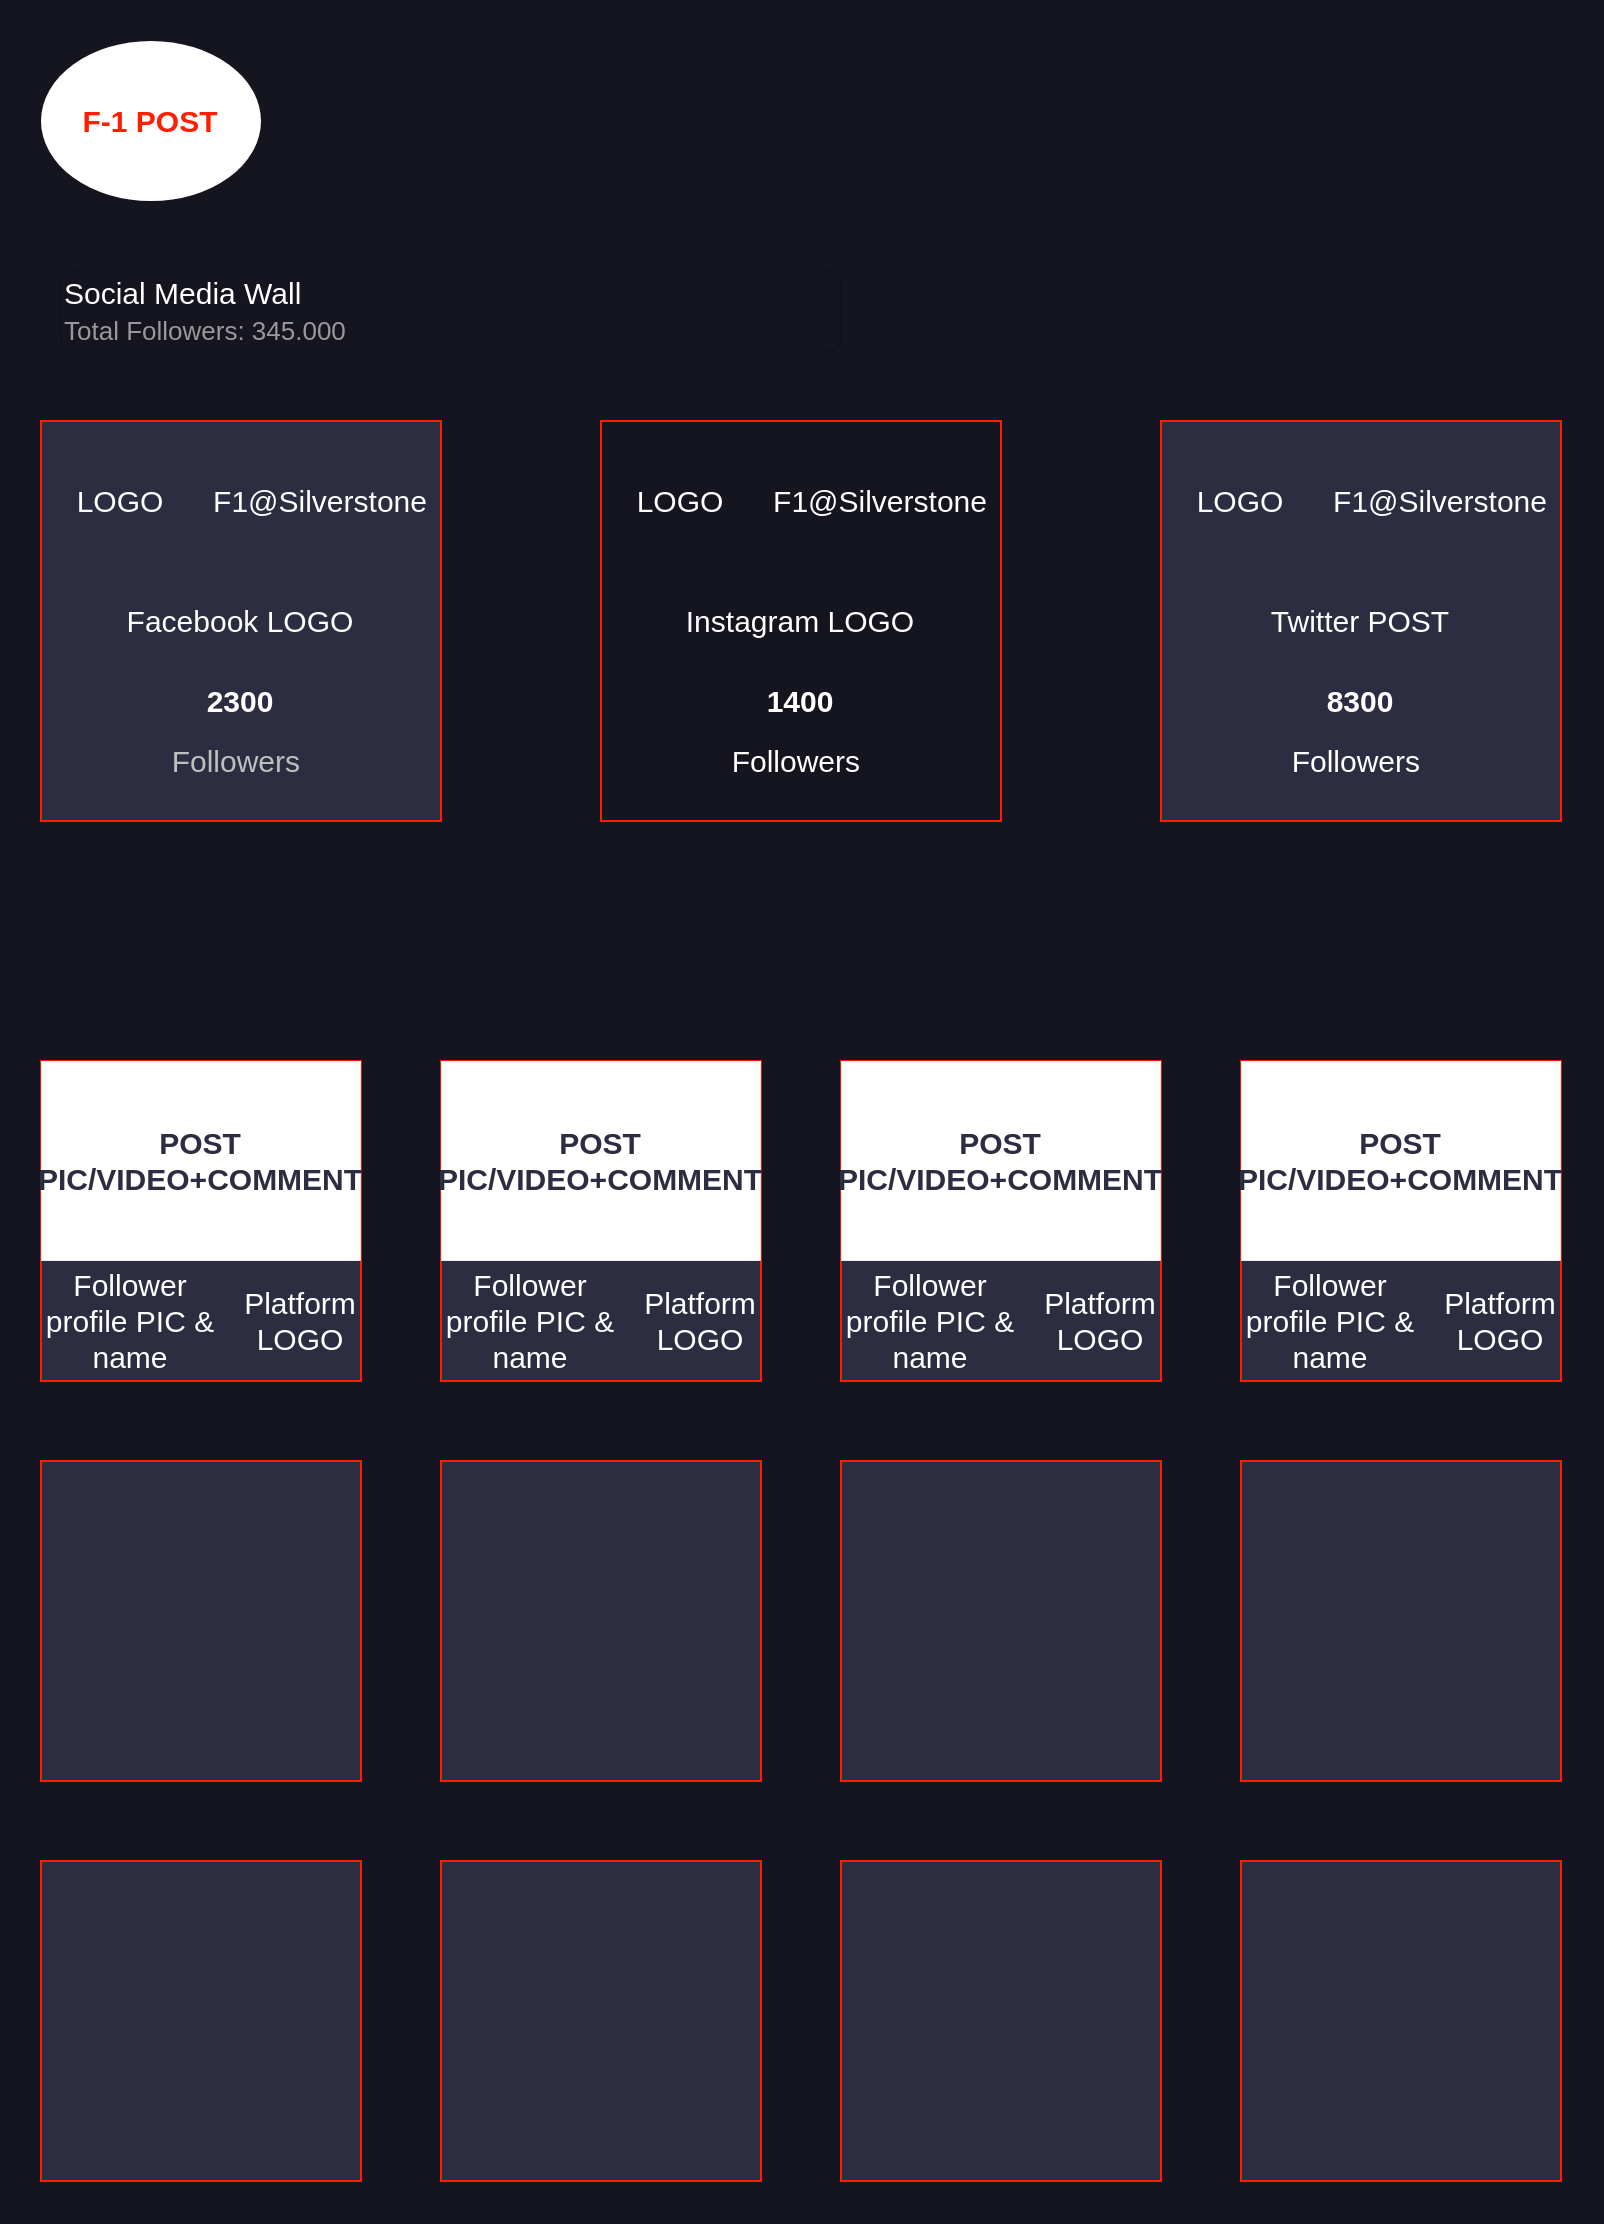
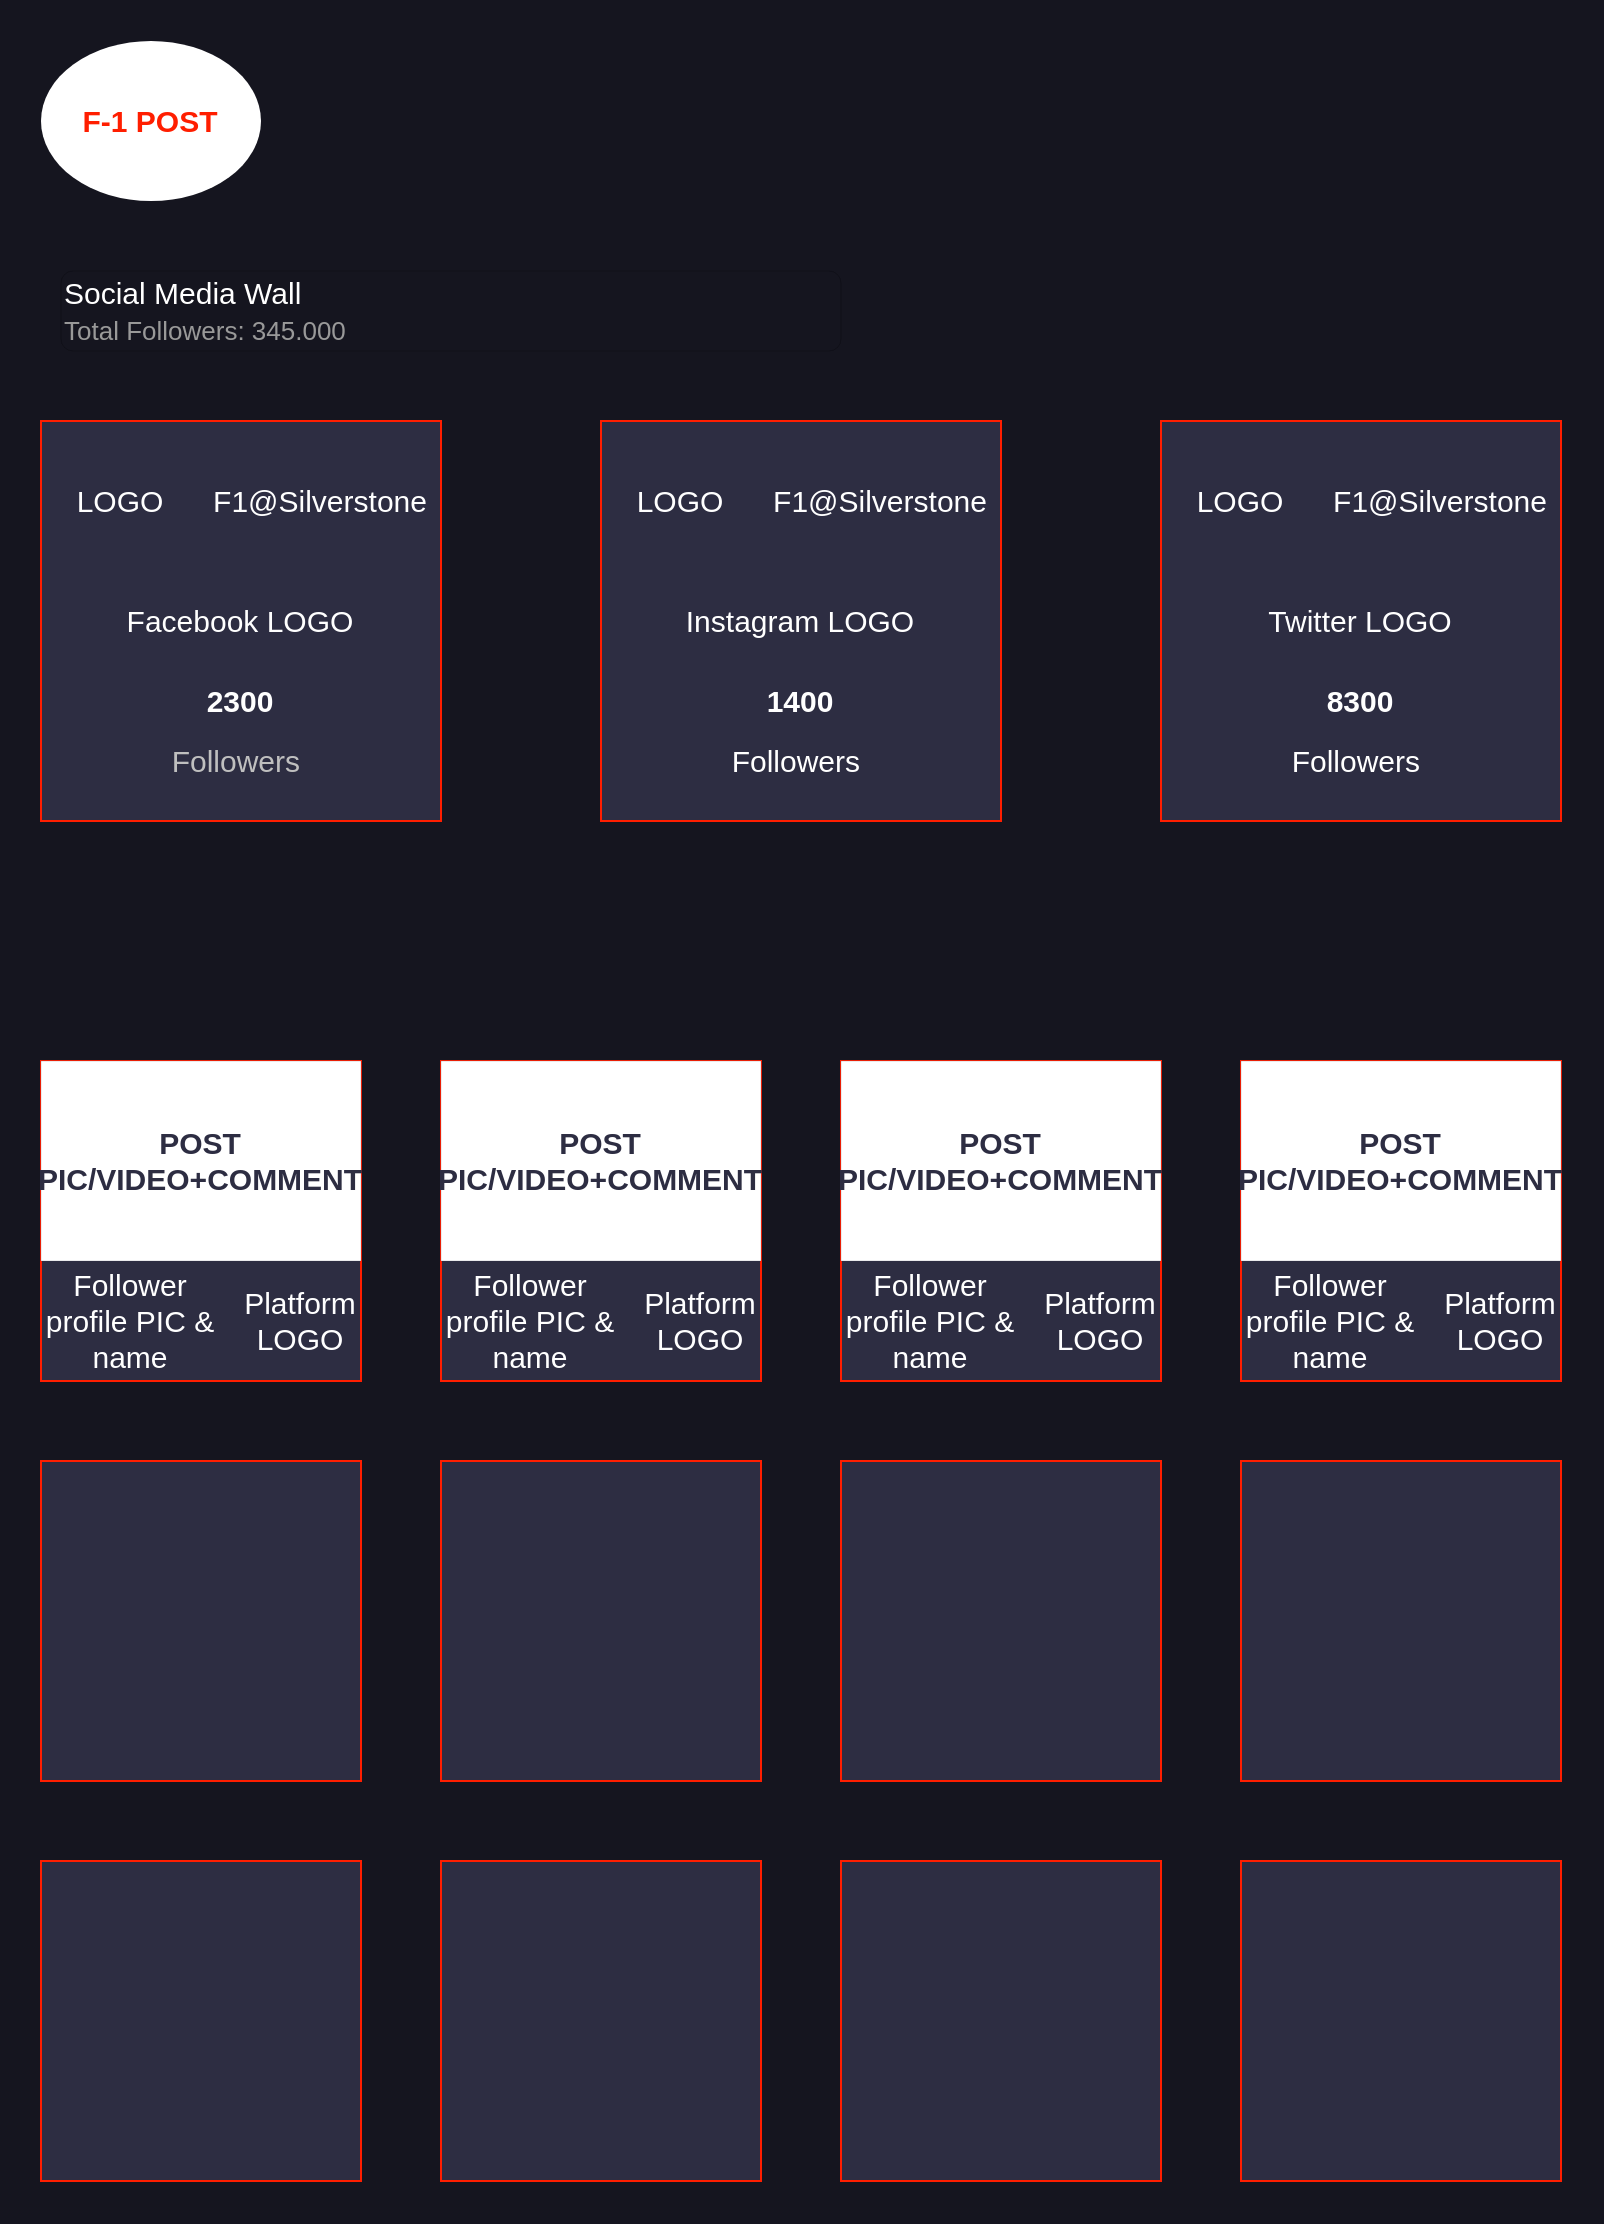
node "Instagram LOGO": fillcolor #15151f -> #2d2d42
node "Twitter POST": label "Twitter POST" -> "Twitter LOGO"
